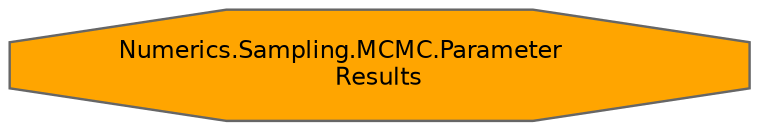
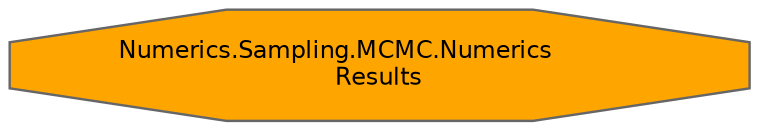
node "Numerics.Sampling.MCMC.Parameter Results": label "Numerics.Sampling.MCMC.Parameter Results" -> "Numerics.Sampling.MCMC.Numerics Results"
